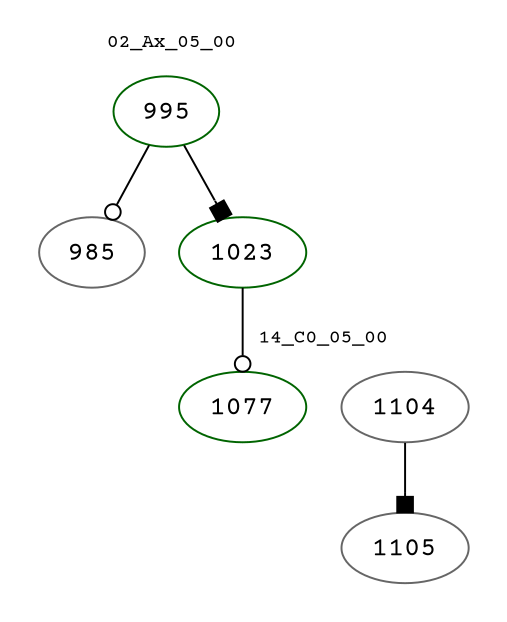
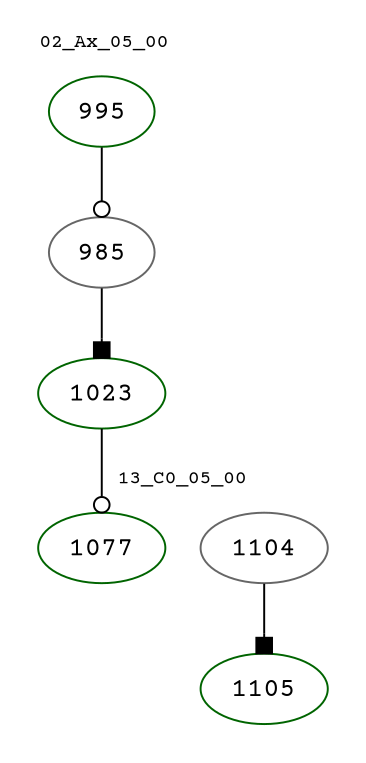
edge "995" -> "1023": now "985" -> "1023"
cluster "14_C0_05_00": label "14_C0_05_00" -> "13_C0_05_00"
node "1105": color gray40 -> darkgreen
